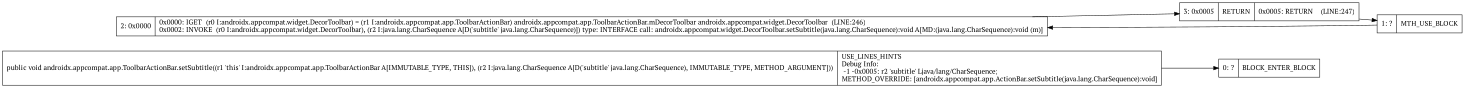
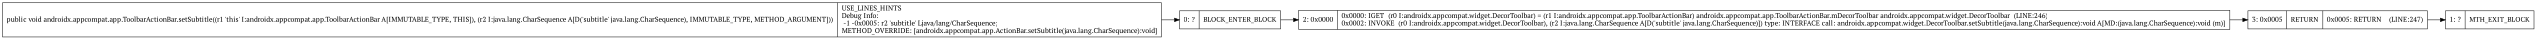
node "1: ?": text "MTH_USE_BLOCK" -> "MTH_EXIT_BLOCK"
edge "1: ?" -> "2: 0x0000": now "0: ?" -> "2: 0x0000"
